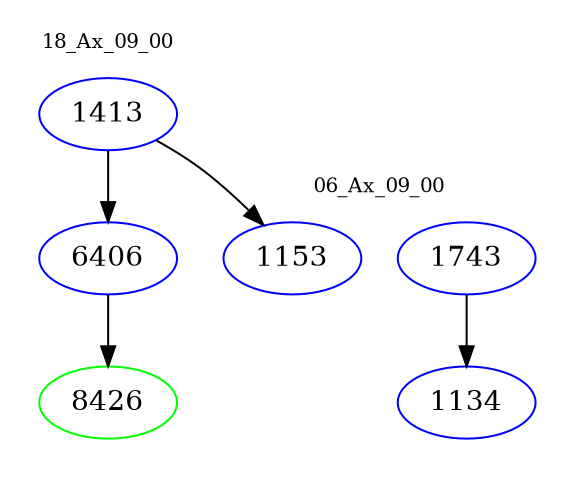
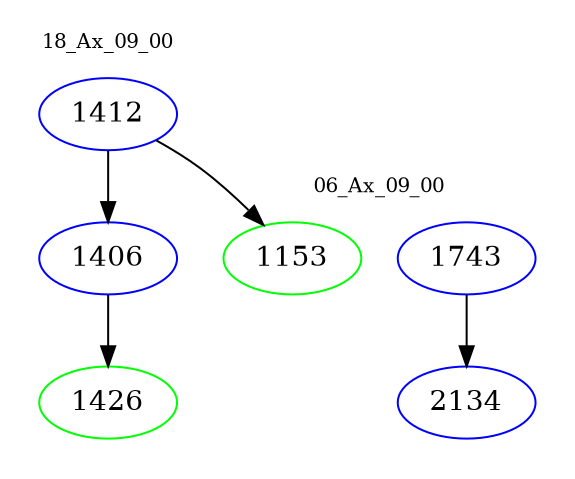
node "1413": label "1413" -> "1412"
node "6406": label "6406" -> "1406"
node "1153": color blue -> green
node "8426": label "8426" -> "1426"
node "1134": label "1134" -> "2134"
